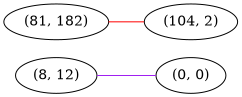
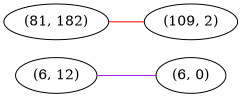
node "(104, 2)": label "(104, 2)" -> "(109, 2)"
node "(8, 12)": label "(8, 12)" -> "(6, 12)"
node "(0, 0)": label "(0, 0)" -> "(6, 0)"
